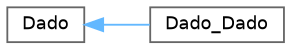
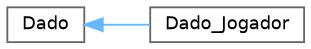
node "Dado_Dado": label "Dado_Dado" -> "Dado_Jogador"
